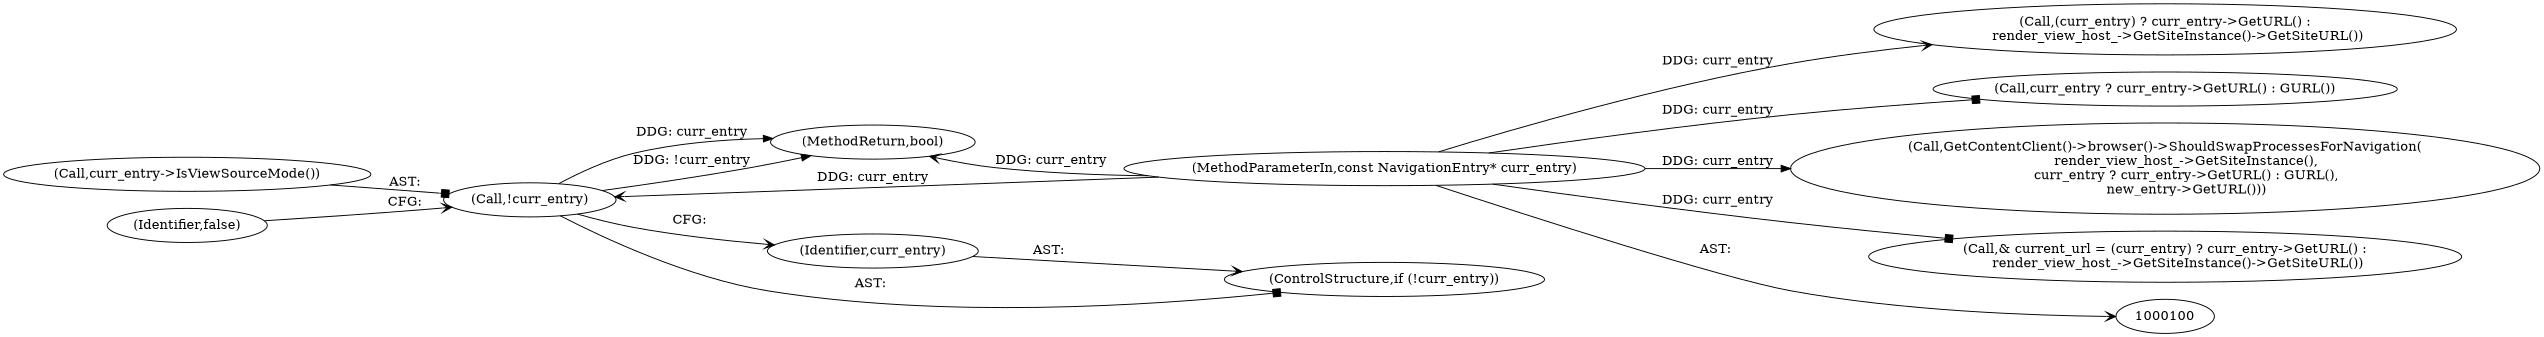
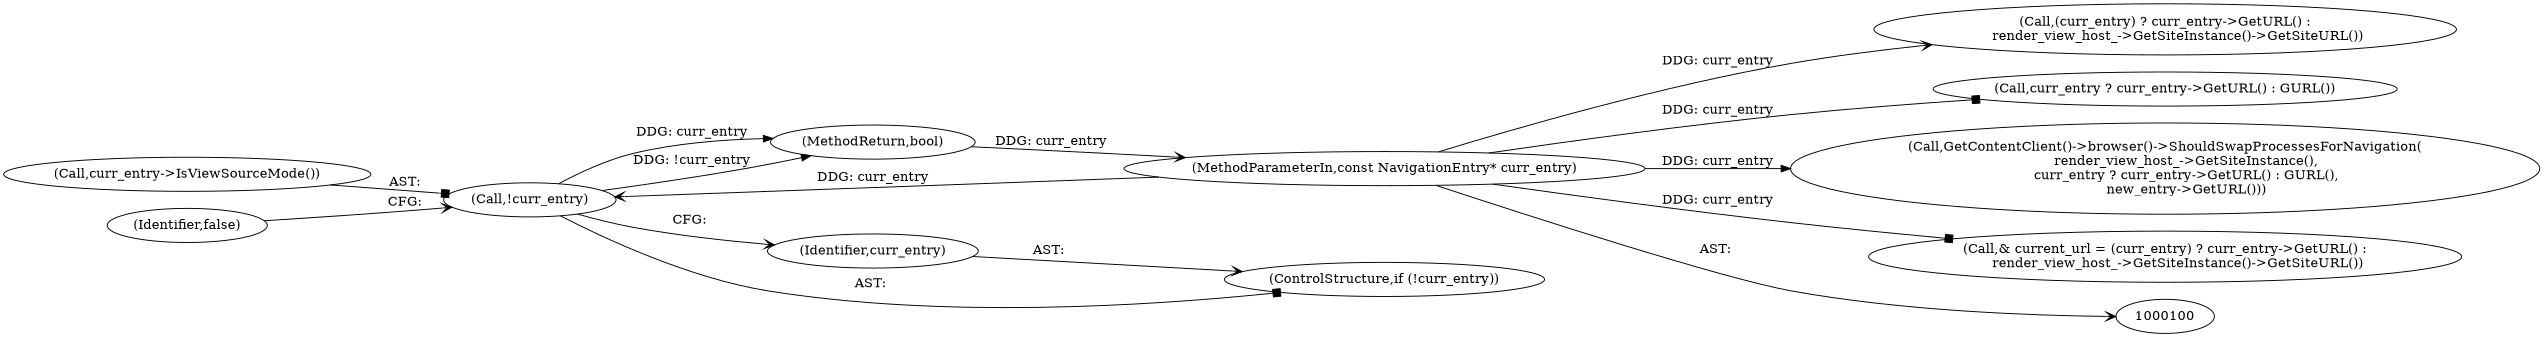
edge "(MethodParameterIn,const NavigationEntry* curr_entry)" -> "(MethodReturn,bool)": reversed
